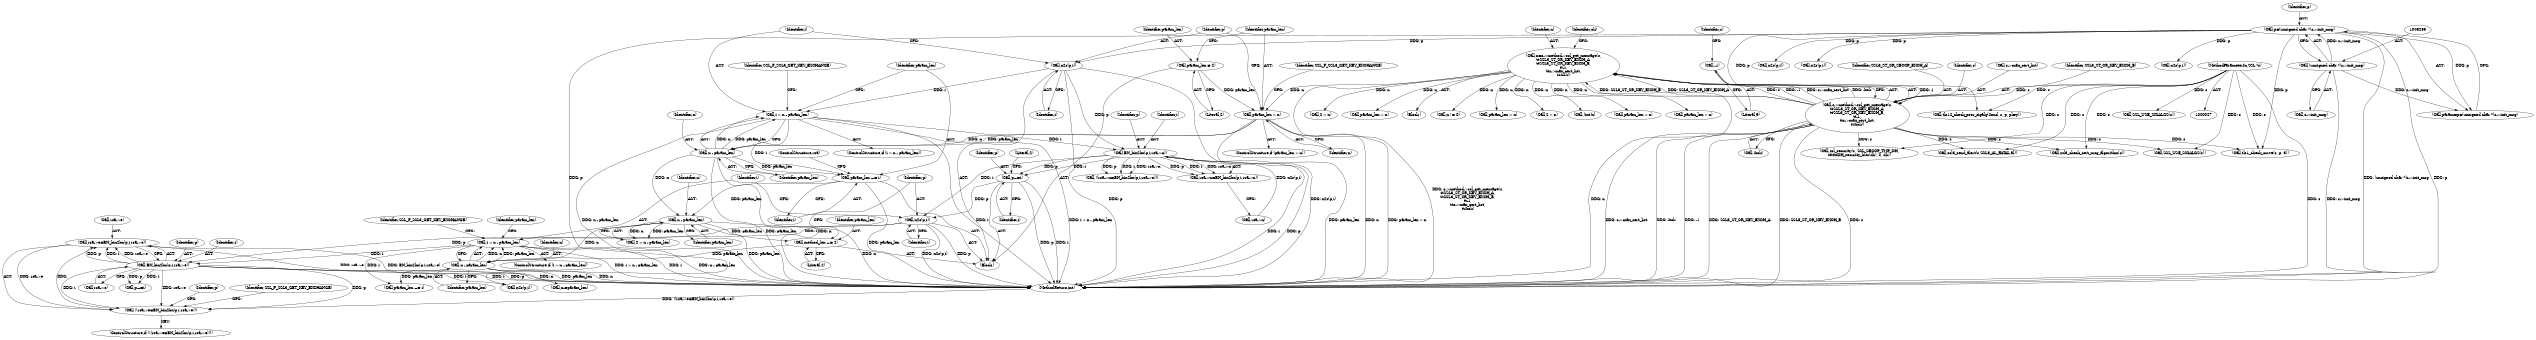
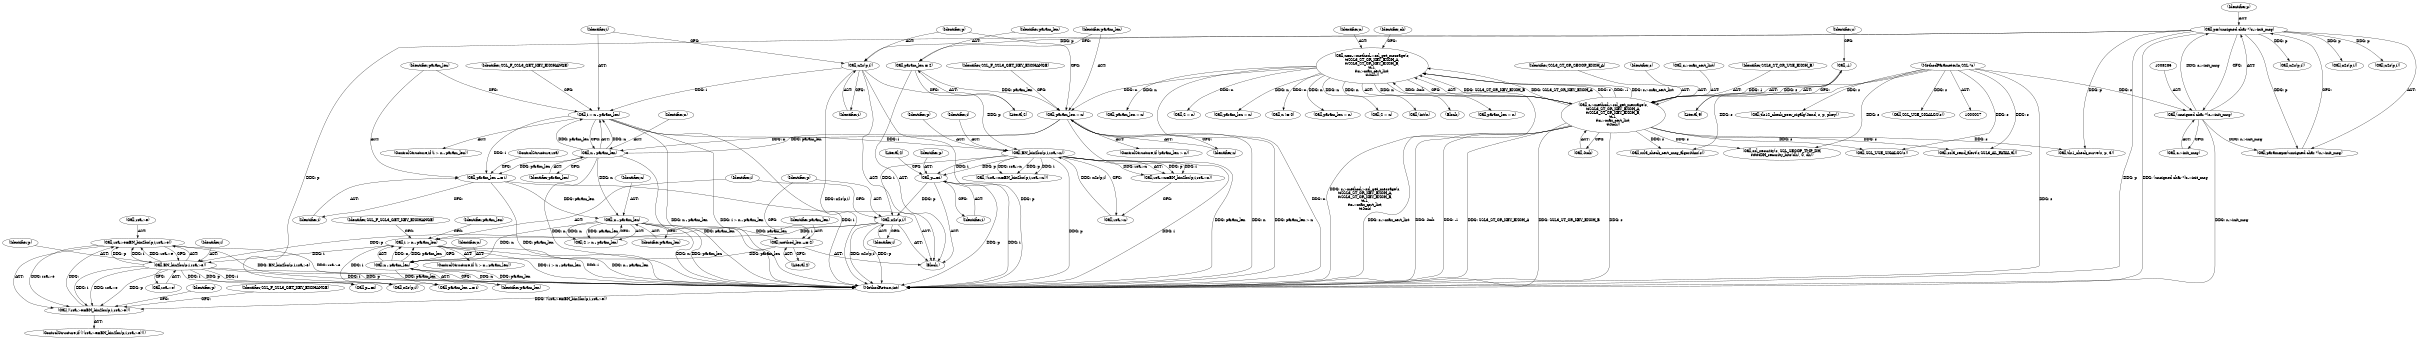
edge "(Call,p=(unsigned char *)s->init_msg)" -> "(Call,tls12_check_peer_sigalg(&md, s, p, pkey))": removed, label "DDG: p"
node "(Identifier,SSL3_ST_CR_KEY_EXCH_B)": label "(Identifier,SSL3_ST_CR_KEY_EXCH_B)" -> "(Identifier,SSL3_ST_CR_USE_EXCH_B)"
edge "(MethodParameterIn,SSL *s)" -> "(Call,tls1_check_curve(s, p, 3))": now "(MethodParameterIn,SSL *s)" -> "(Call,(unsigned char *)s->init_msg)"
edge "(Call,BN_bin2bn(p,i,rsa->n))" -> "(Call,rsa->n)": added, label "CFG:"
node "(Call,n-=param_len)": removed
edge "(Call,!(rsa->e=BN_bin2bn(p,i,rsa->e)))" -> "(ControlStructure,if (!(rsa->e=BN_bin2bn(p,i,rsa->e))))": label "KEY: " -> "AST: "
